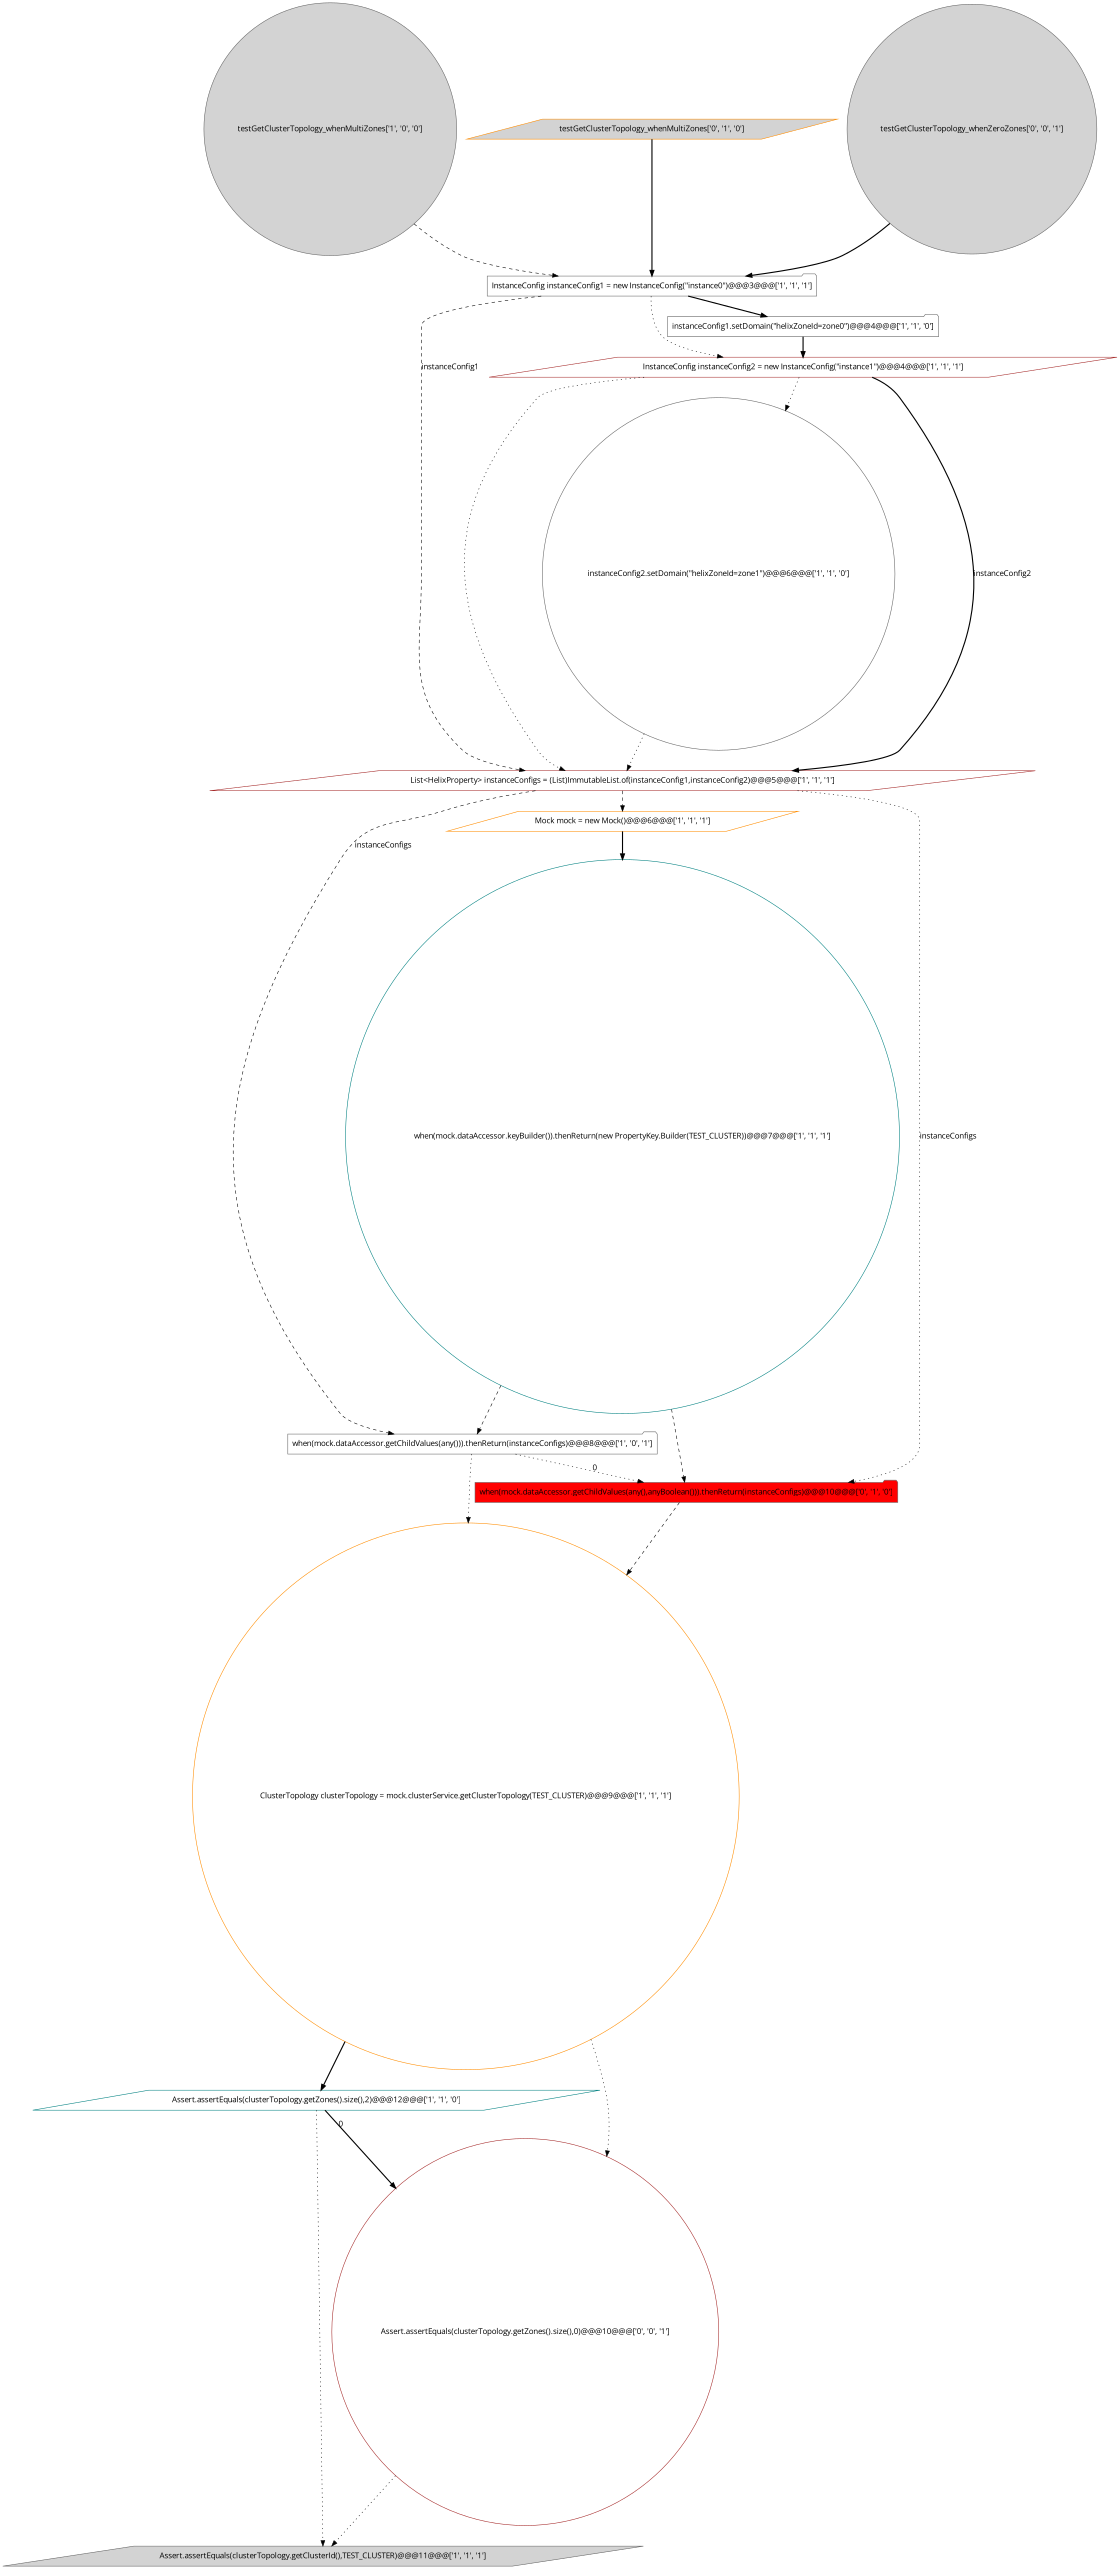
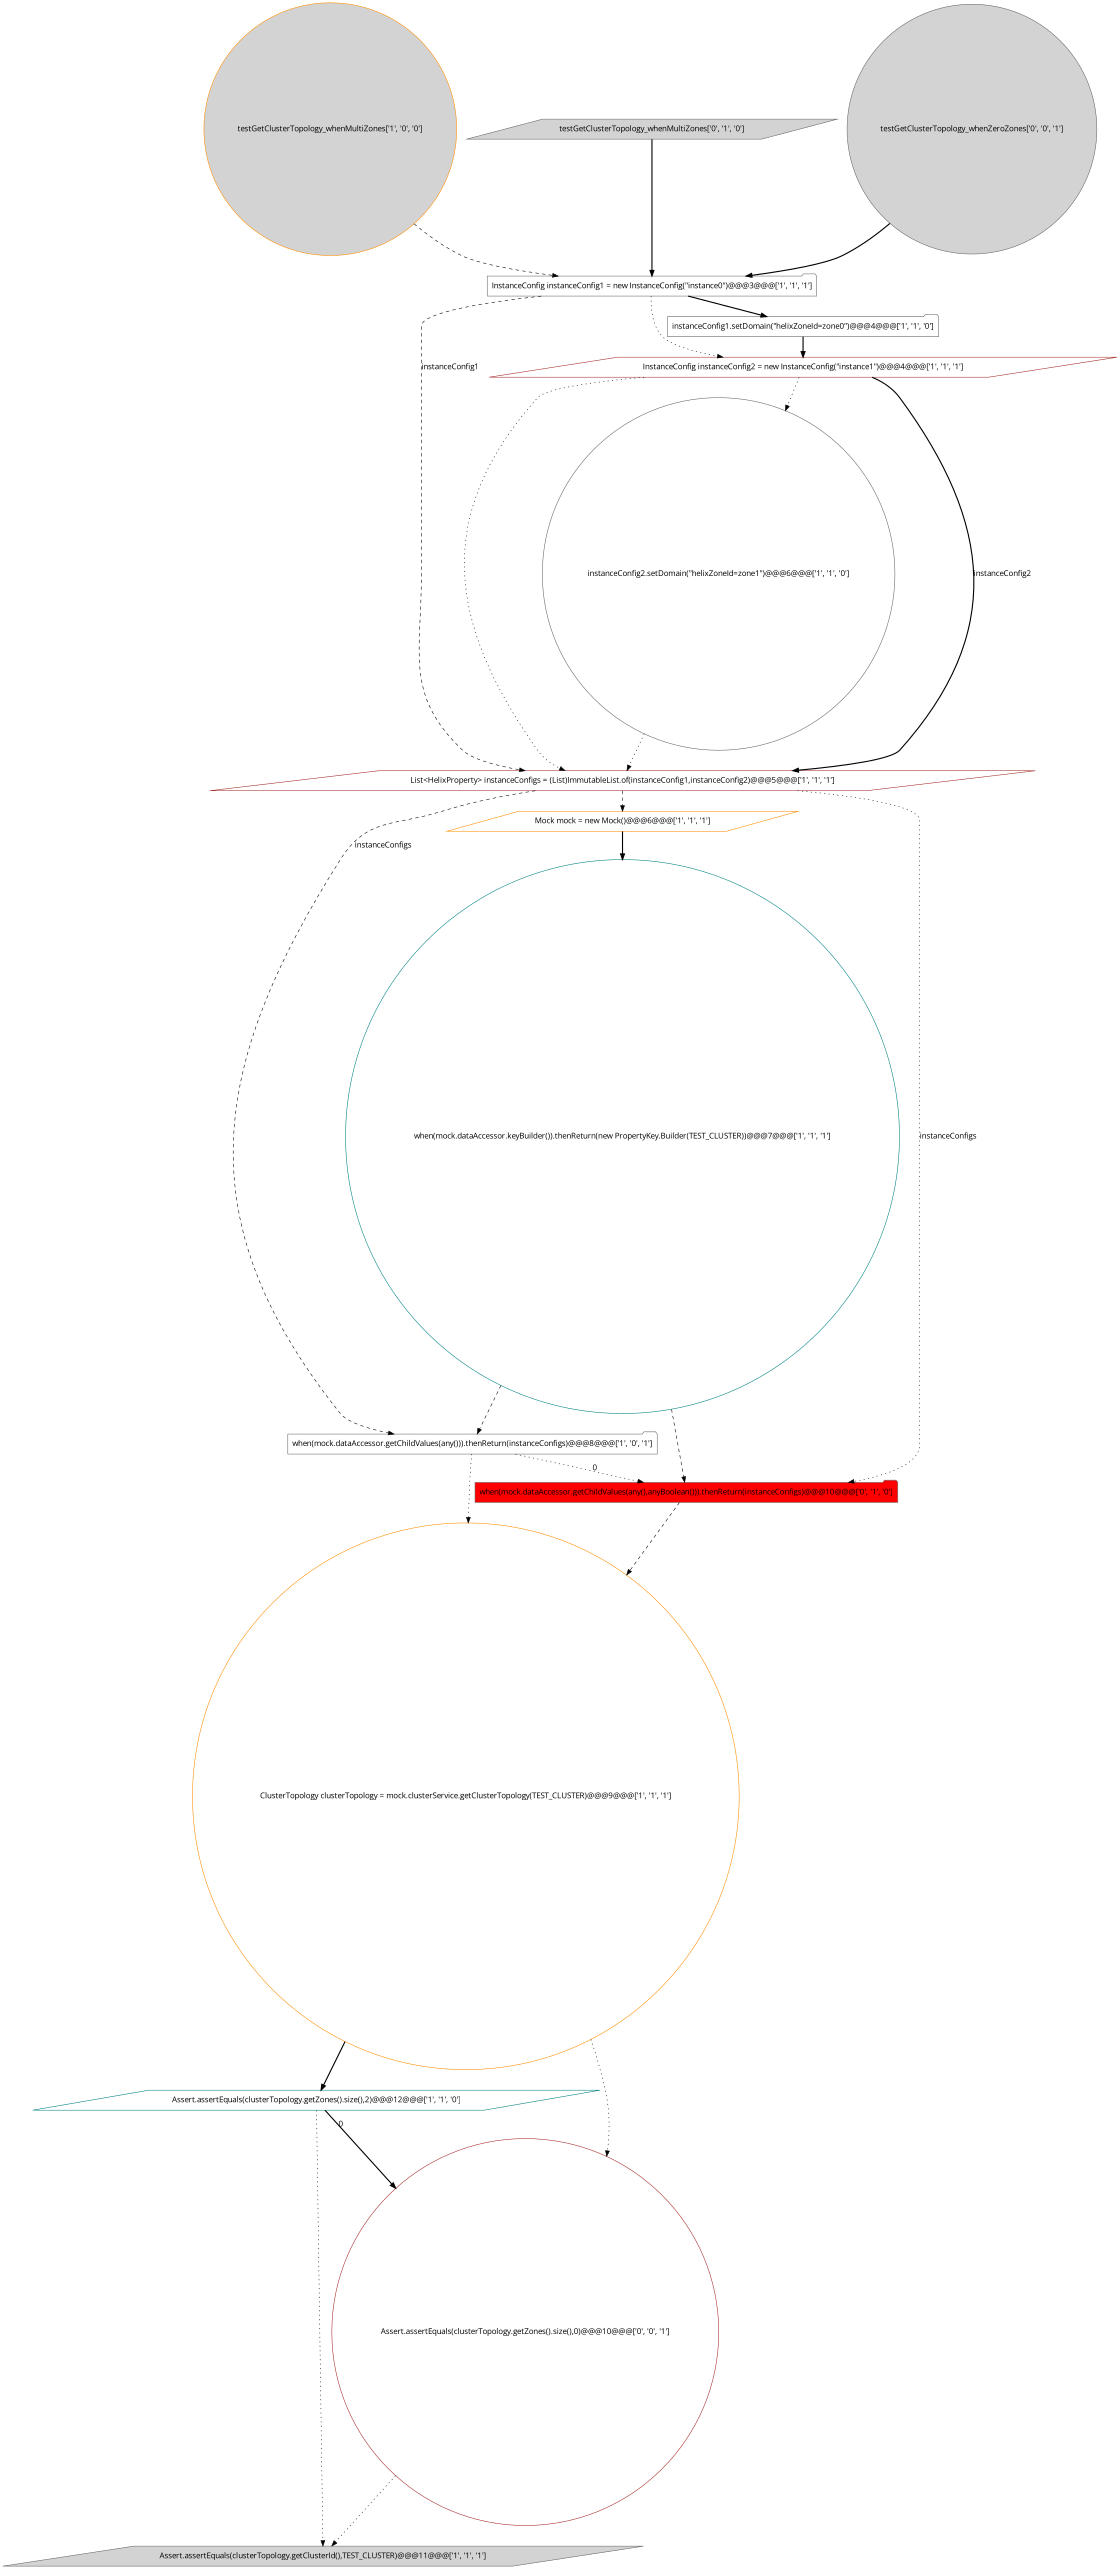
node "testGetClusterTopology_whenMultiZones['1', '0', '0']": color gray40 -> darkorange
node "testGetClusterTopology_whenMultiZones['0', '1', '0']": color darkorange -> gray40
